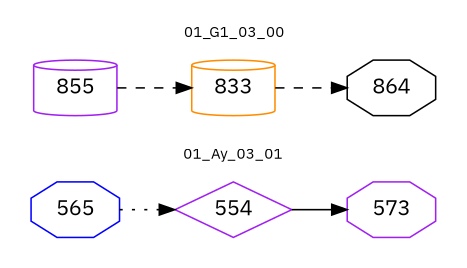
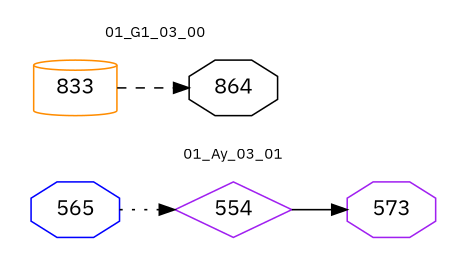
node "855": removed
